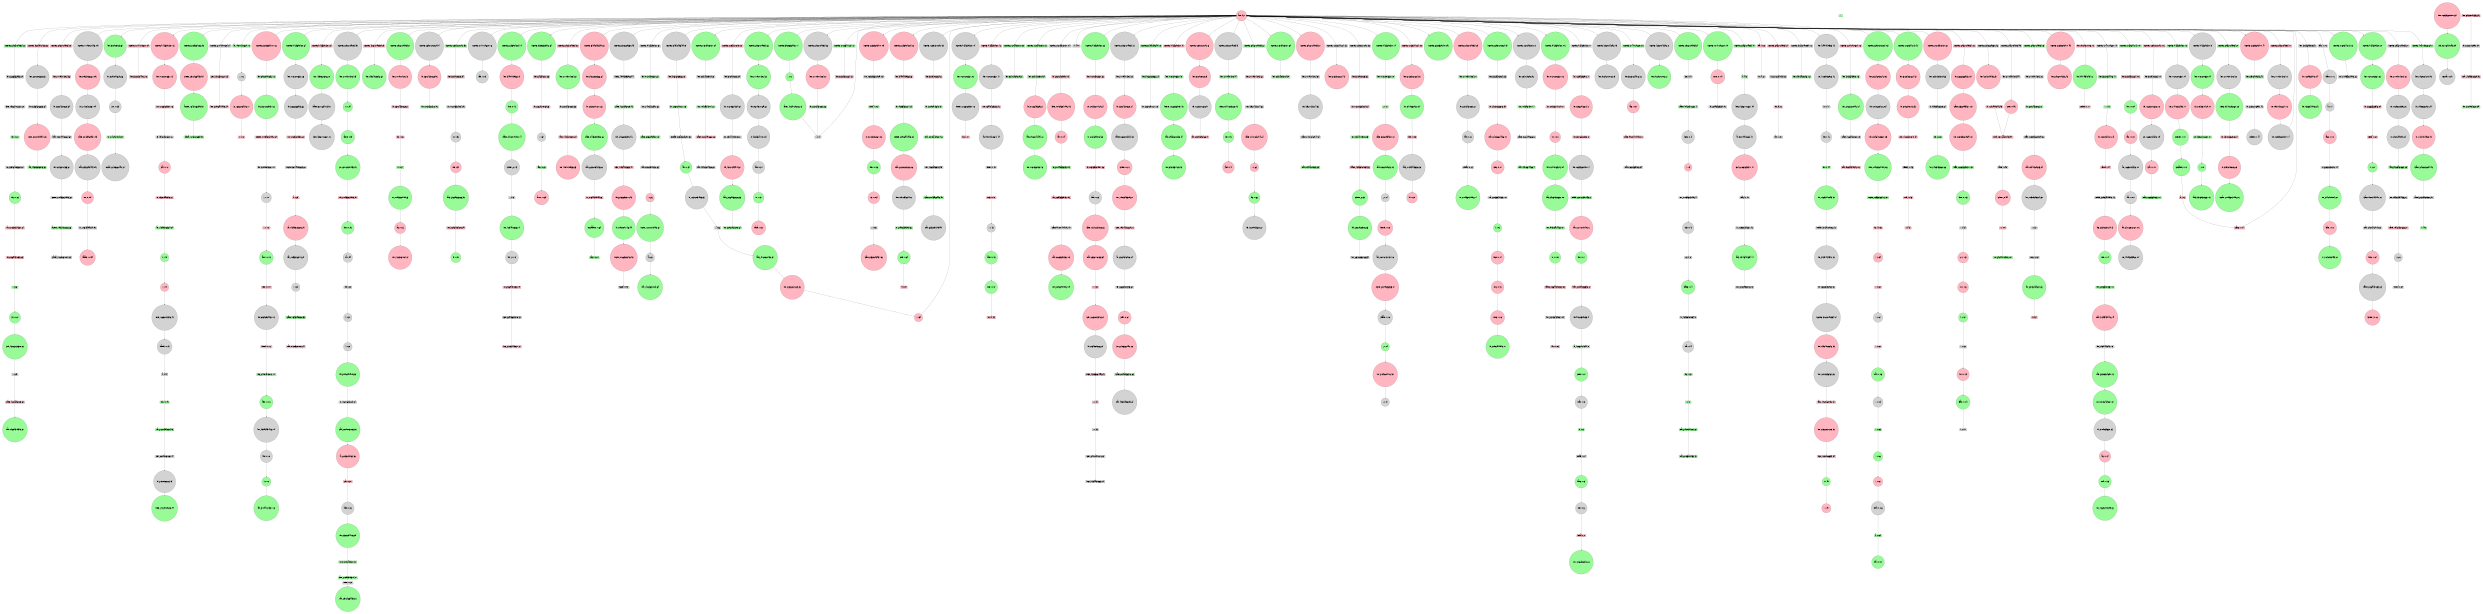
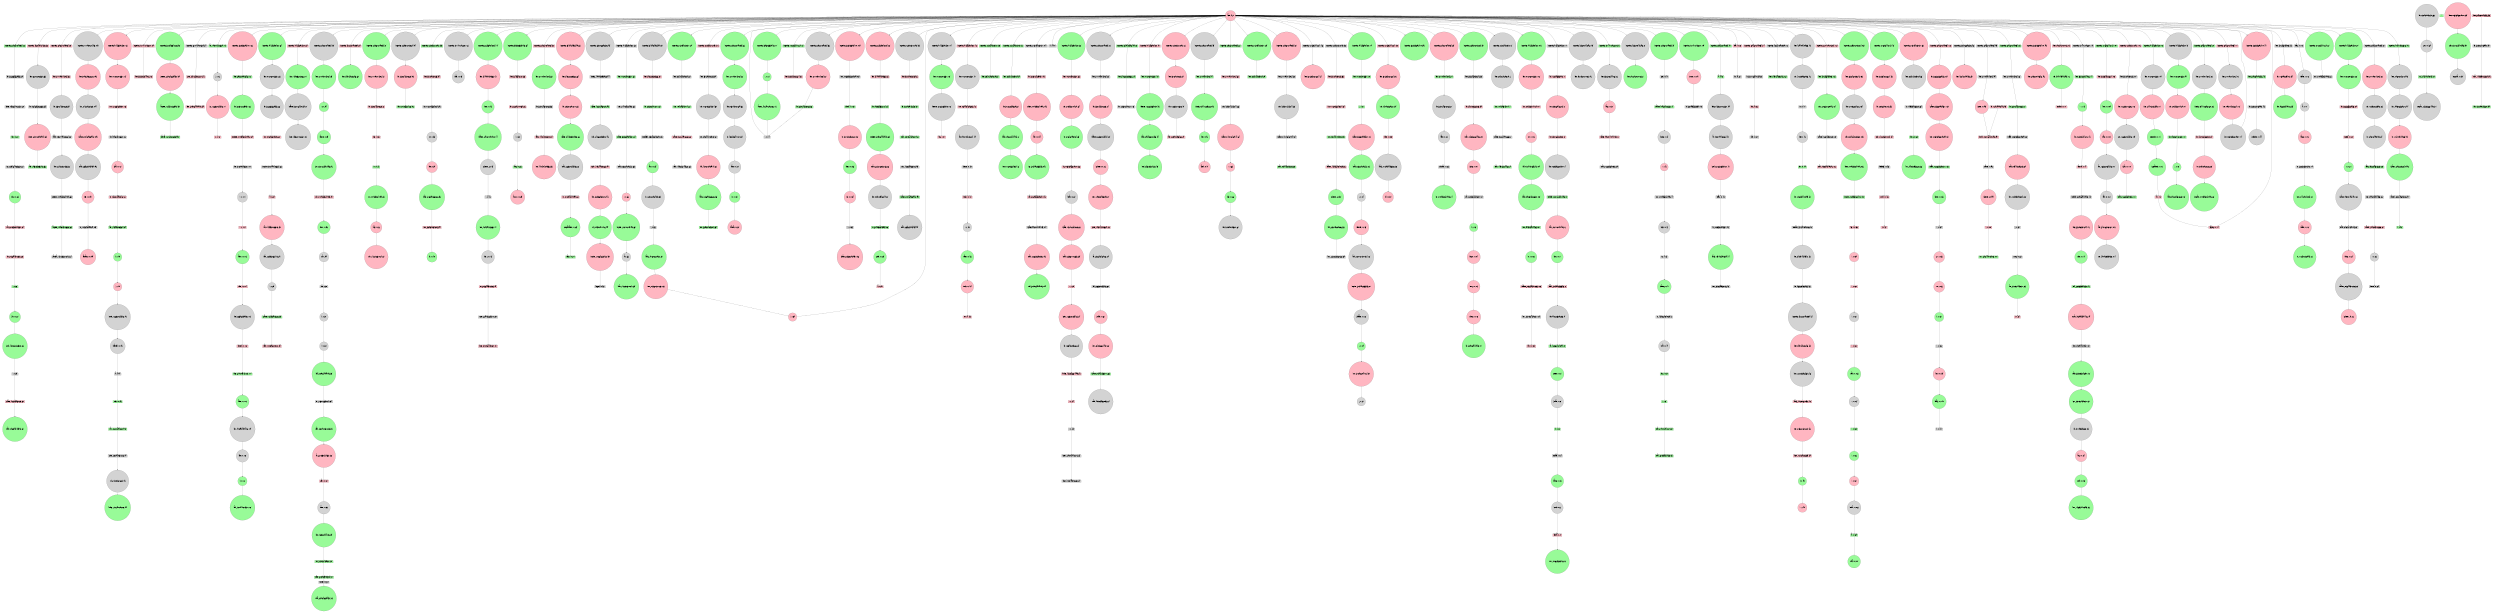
node "('best', 55.7229120306135, 567)": removed
node "('``', 0, 142)": shape note -> circle
node "('my', -3.0841996153353453, 1045)": shape note -> circle
node "('much', 1.0, 424)": fillcolor palegreen -> lightpink
